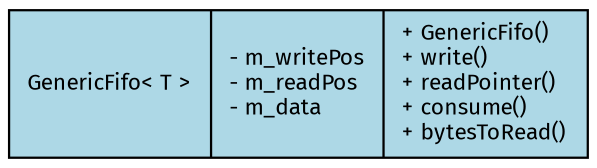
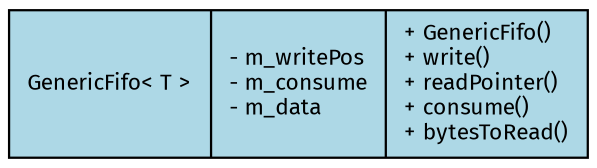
node "GenericFifo< T >": text "- m_readPos" -> "- m_consume"
